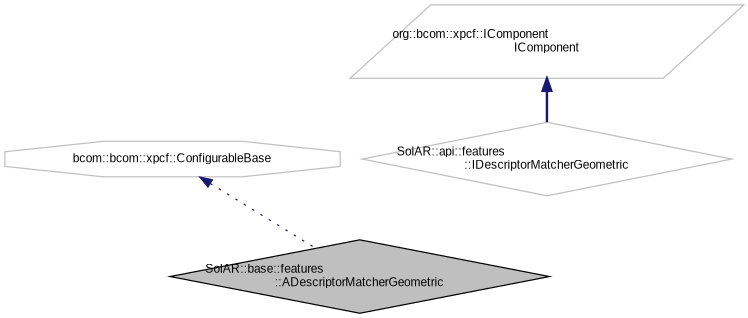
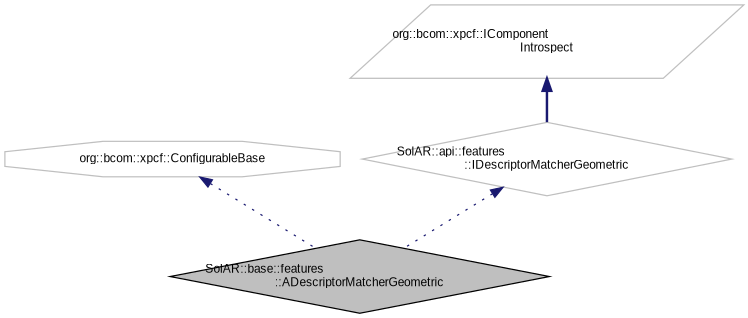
node "org::bcom::xpcf::IComponent IComponent": label "org::bcom::xpcf::IComponent IComponent" -> "org::bcom::xpcf::IComponent Introspect"
node "bcom::bcom::xpcf::ConfigurableBase": label "bcom::bcom::xpcf::ConfigurableBase" -> "org::bcom::xpcf::ConfigurableBase"
edge "SolAR::base::features ::ADescriptorMatcherGeometric" -> "SolAR::api::features ::IDescriptorMatcherGeometric": added
